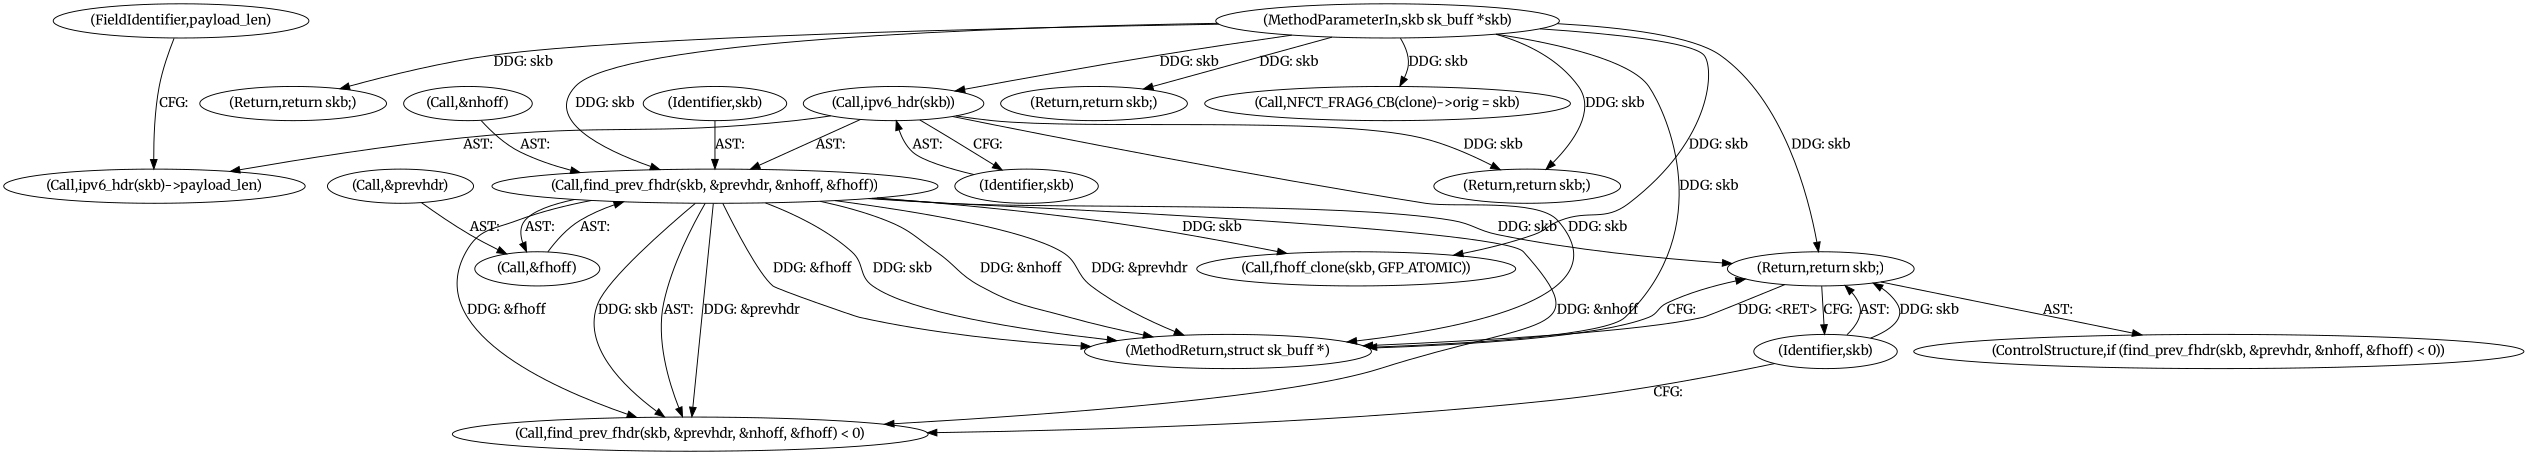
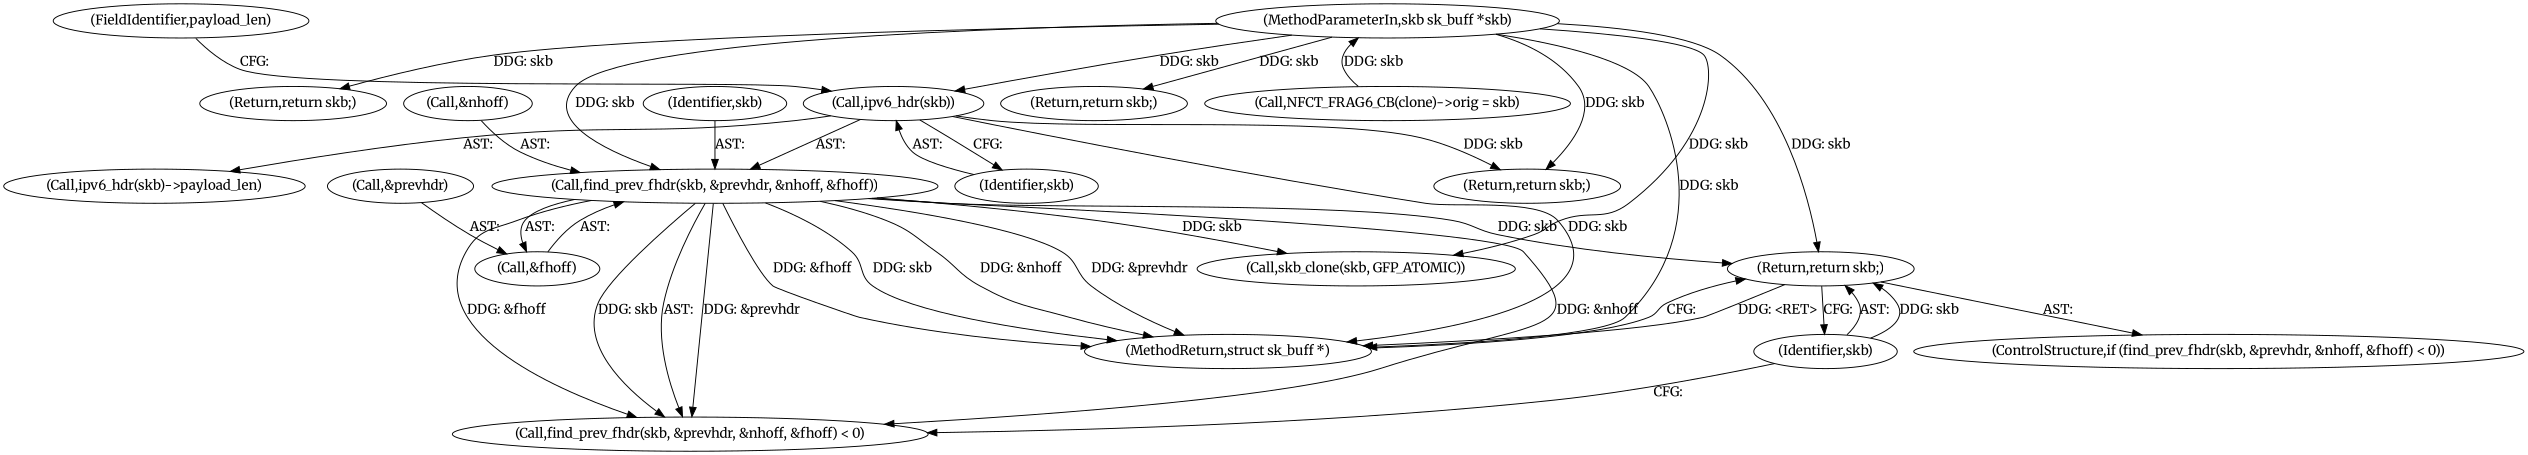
edge "(MethodParameterIn,skb sk_buff *skb)" -> "(Call,NFCT_FRAG6_CB(clone)->orig = skb)": reversed
edge "(FieldIdentifier,payload_len)" -> "(Call,ipv6_hdr(skb)->payload_len)": now "(FieldIdentifier,payload_len)" -> "(Call,ipv6_hdr(skb))"
node "(Call,fhoff_clone(skb, GFP_ATOMIC))": label "(Call,fhoff_clone(skb, GFP_ATOMIC))" -> "(Call,skb_clone(skb, GFP_ATOMIC))"
